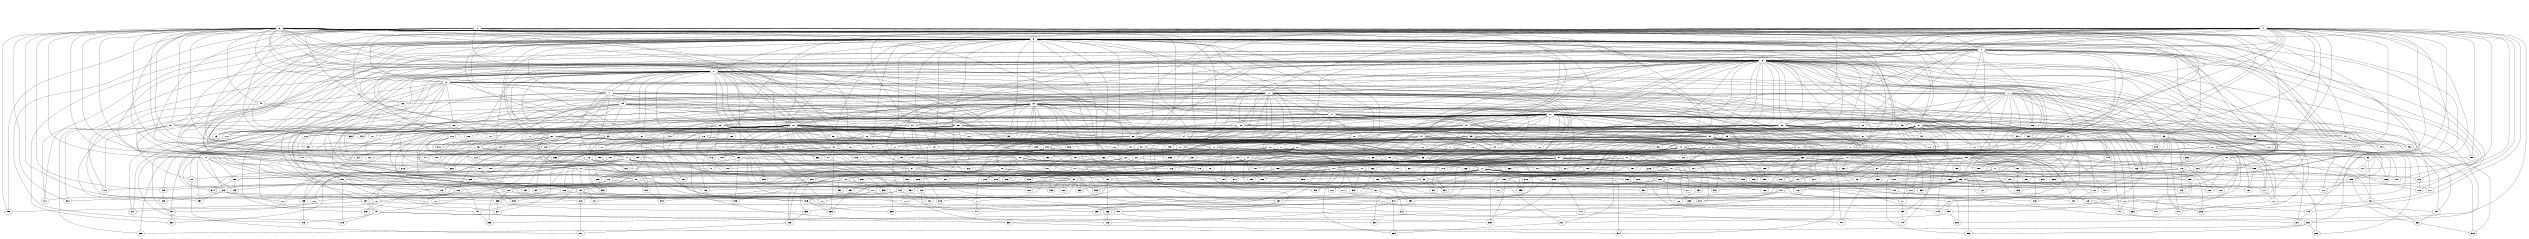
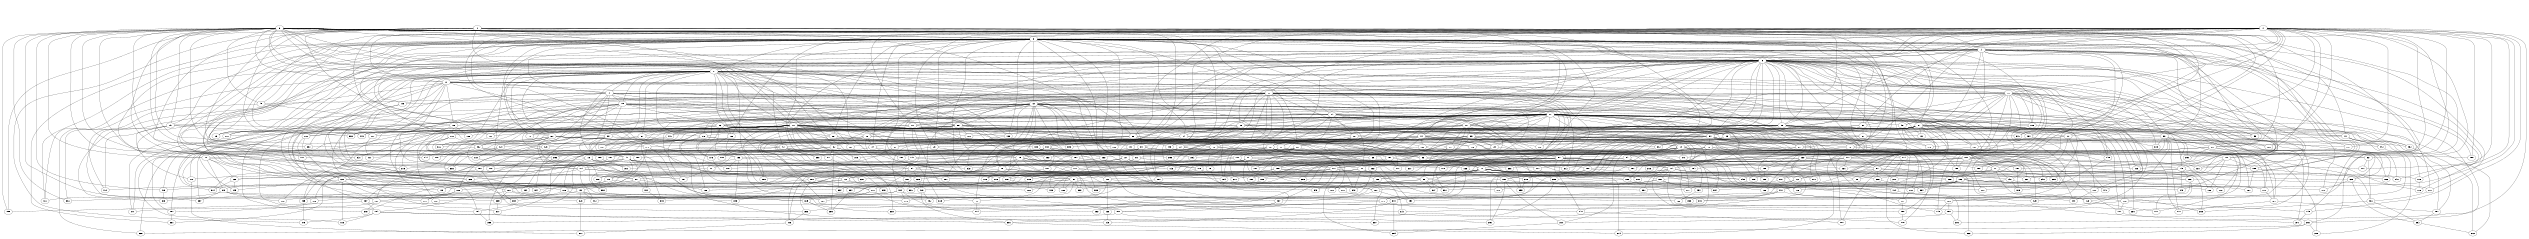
edge "7" -- "113": removed
edge "62" -- "352": now "11" -- "352"
edge "59" -- "289": now "74" -- "289"
